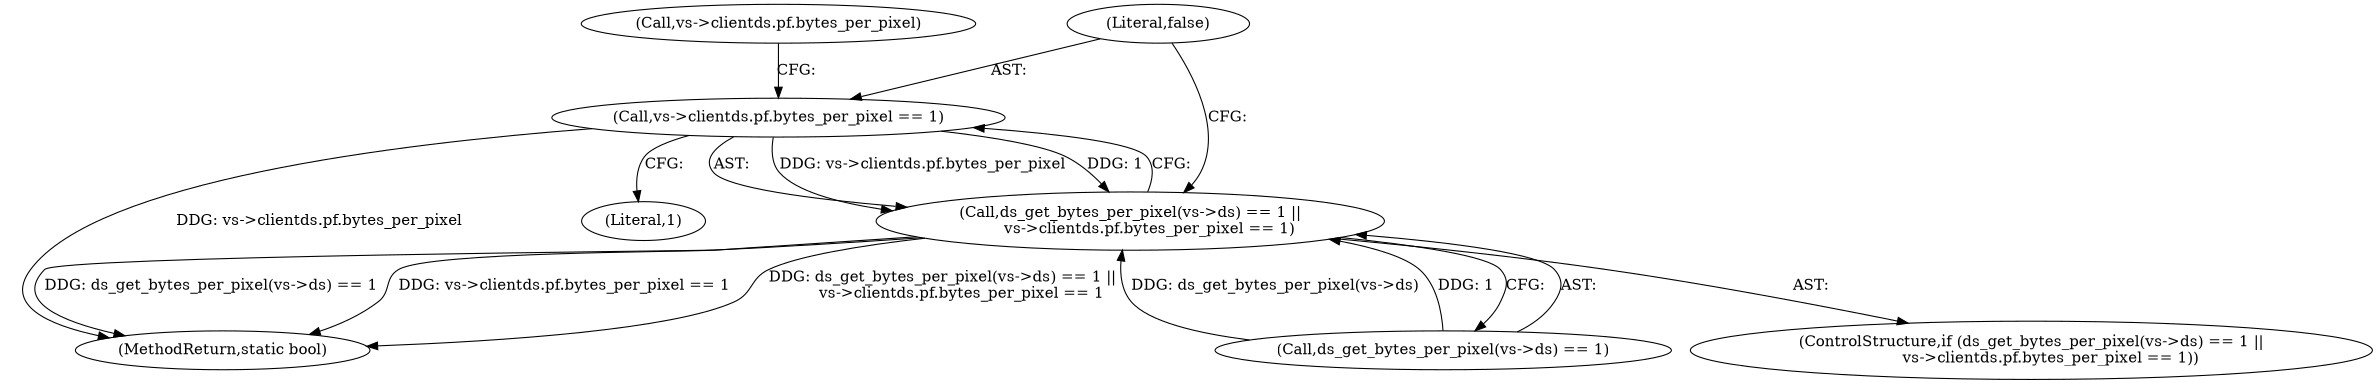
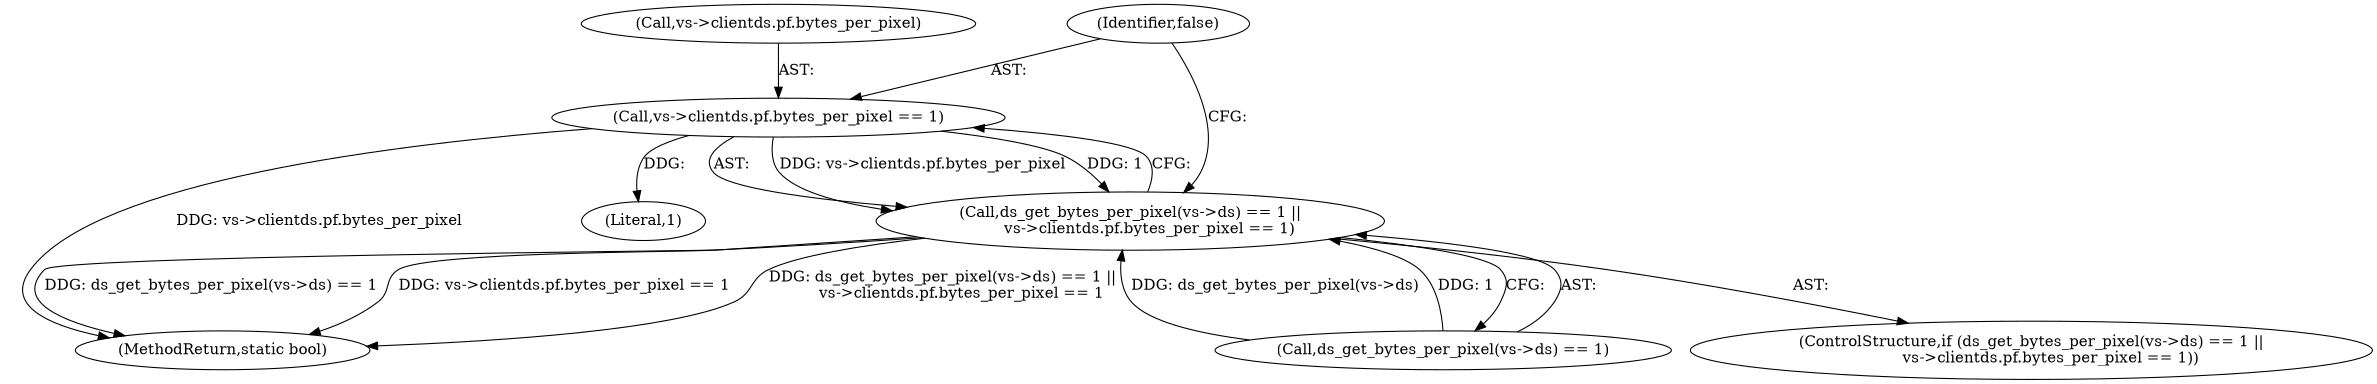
node "(Literal,false)": label "(Literal,false)" -> "(Identifier,false)"
edge "(Call,vs->clientds.pf.bytes_per_pixel)" -> "(Call,vs->clientds.pf.bytes_per_pixel == 1)": label "CFG: " -> "AST: "
edge "(Call,vs->clientds.pf.bytes_per_pixel == 1)" -> "(Literal,1)": label "CFG: " -> "DDG: "
